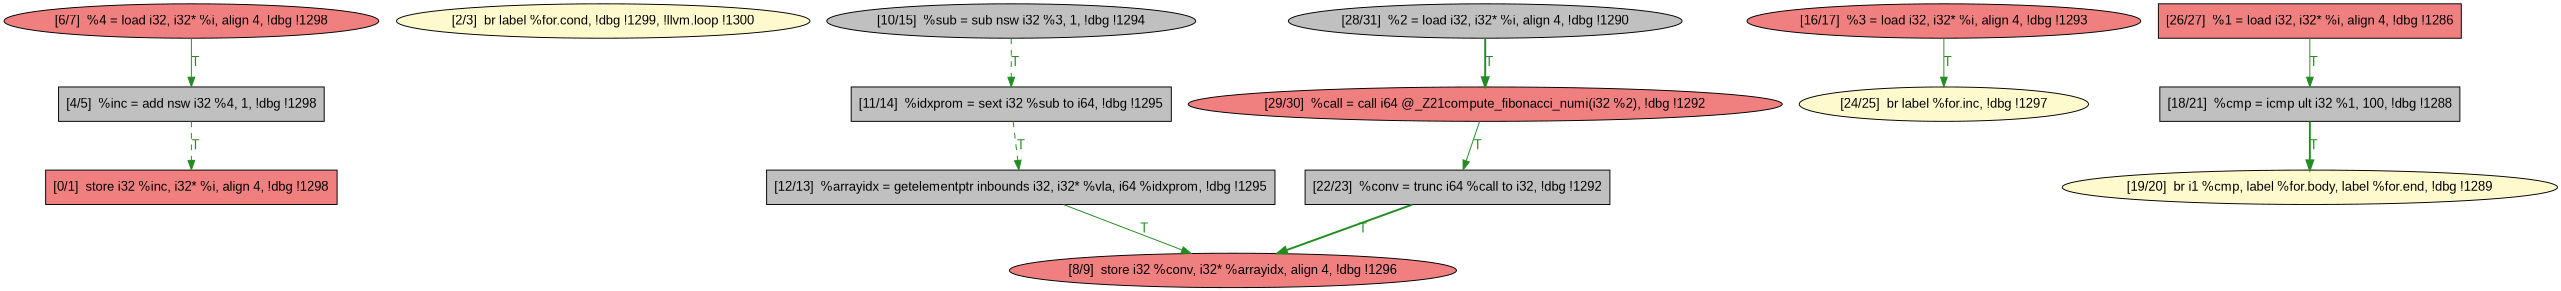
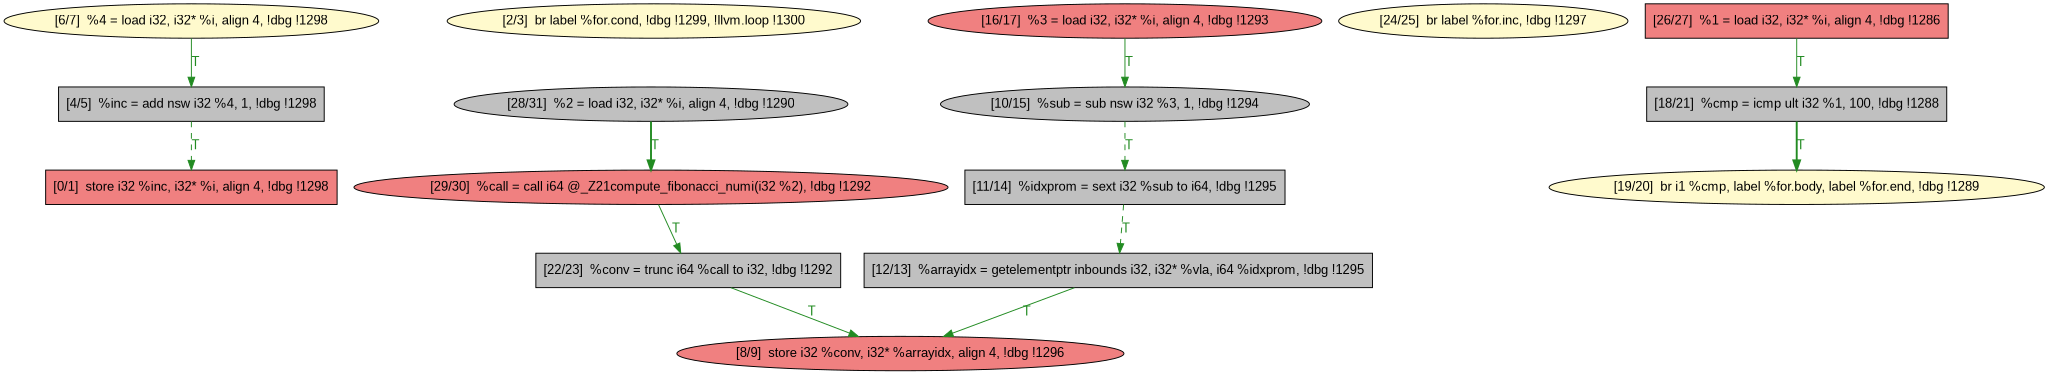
node "[6/7]  %4 = load i32, i32* %i, align 4, !dbg !1298": fillcolor lightcoral -> lemonchiffon
edge "[16/17]  %3 = load i32, i32* %i, align 4, !dbg !1293" -> "[24/25]  br label %for.inc, !dbg !1297": now "[16/17]  %3 = load i32, i32* %i, align 4, !dbg !1293" -> "[10/15]  %sub = sub nsw i32 %3, 1, !dbg !1294"
edge "[22/23]  %conv = trunc i64 %call to i32, !dbg !1292" -> "[8/9]  store i32 %conv, i32* %arrayidx, align 4, !dbg !1296": style bold -> solid
